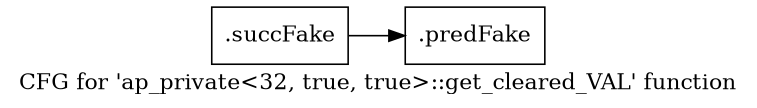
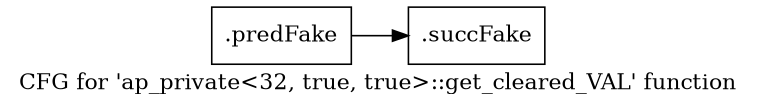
edge ".succFake" -> ".predFake": reversed
